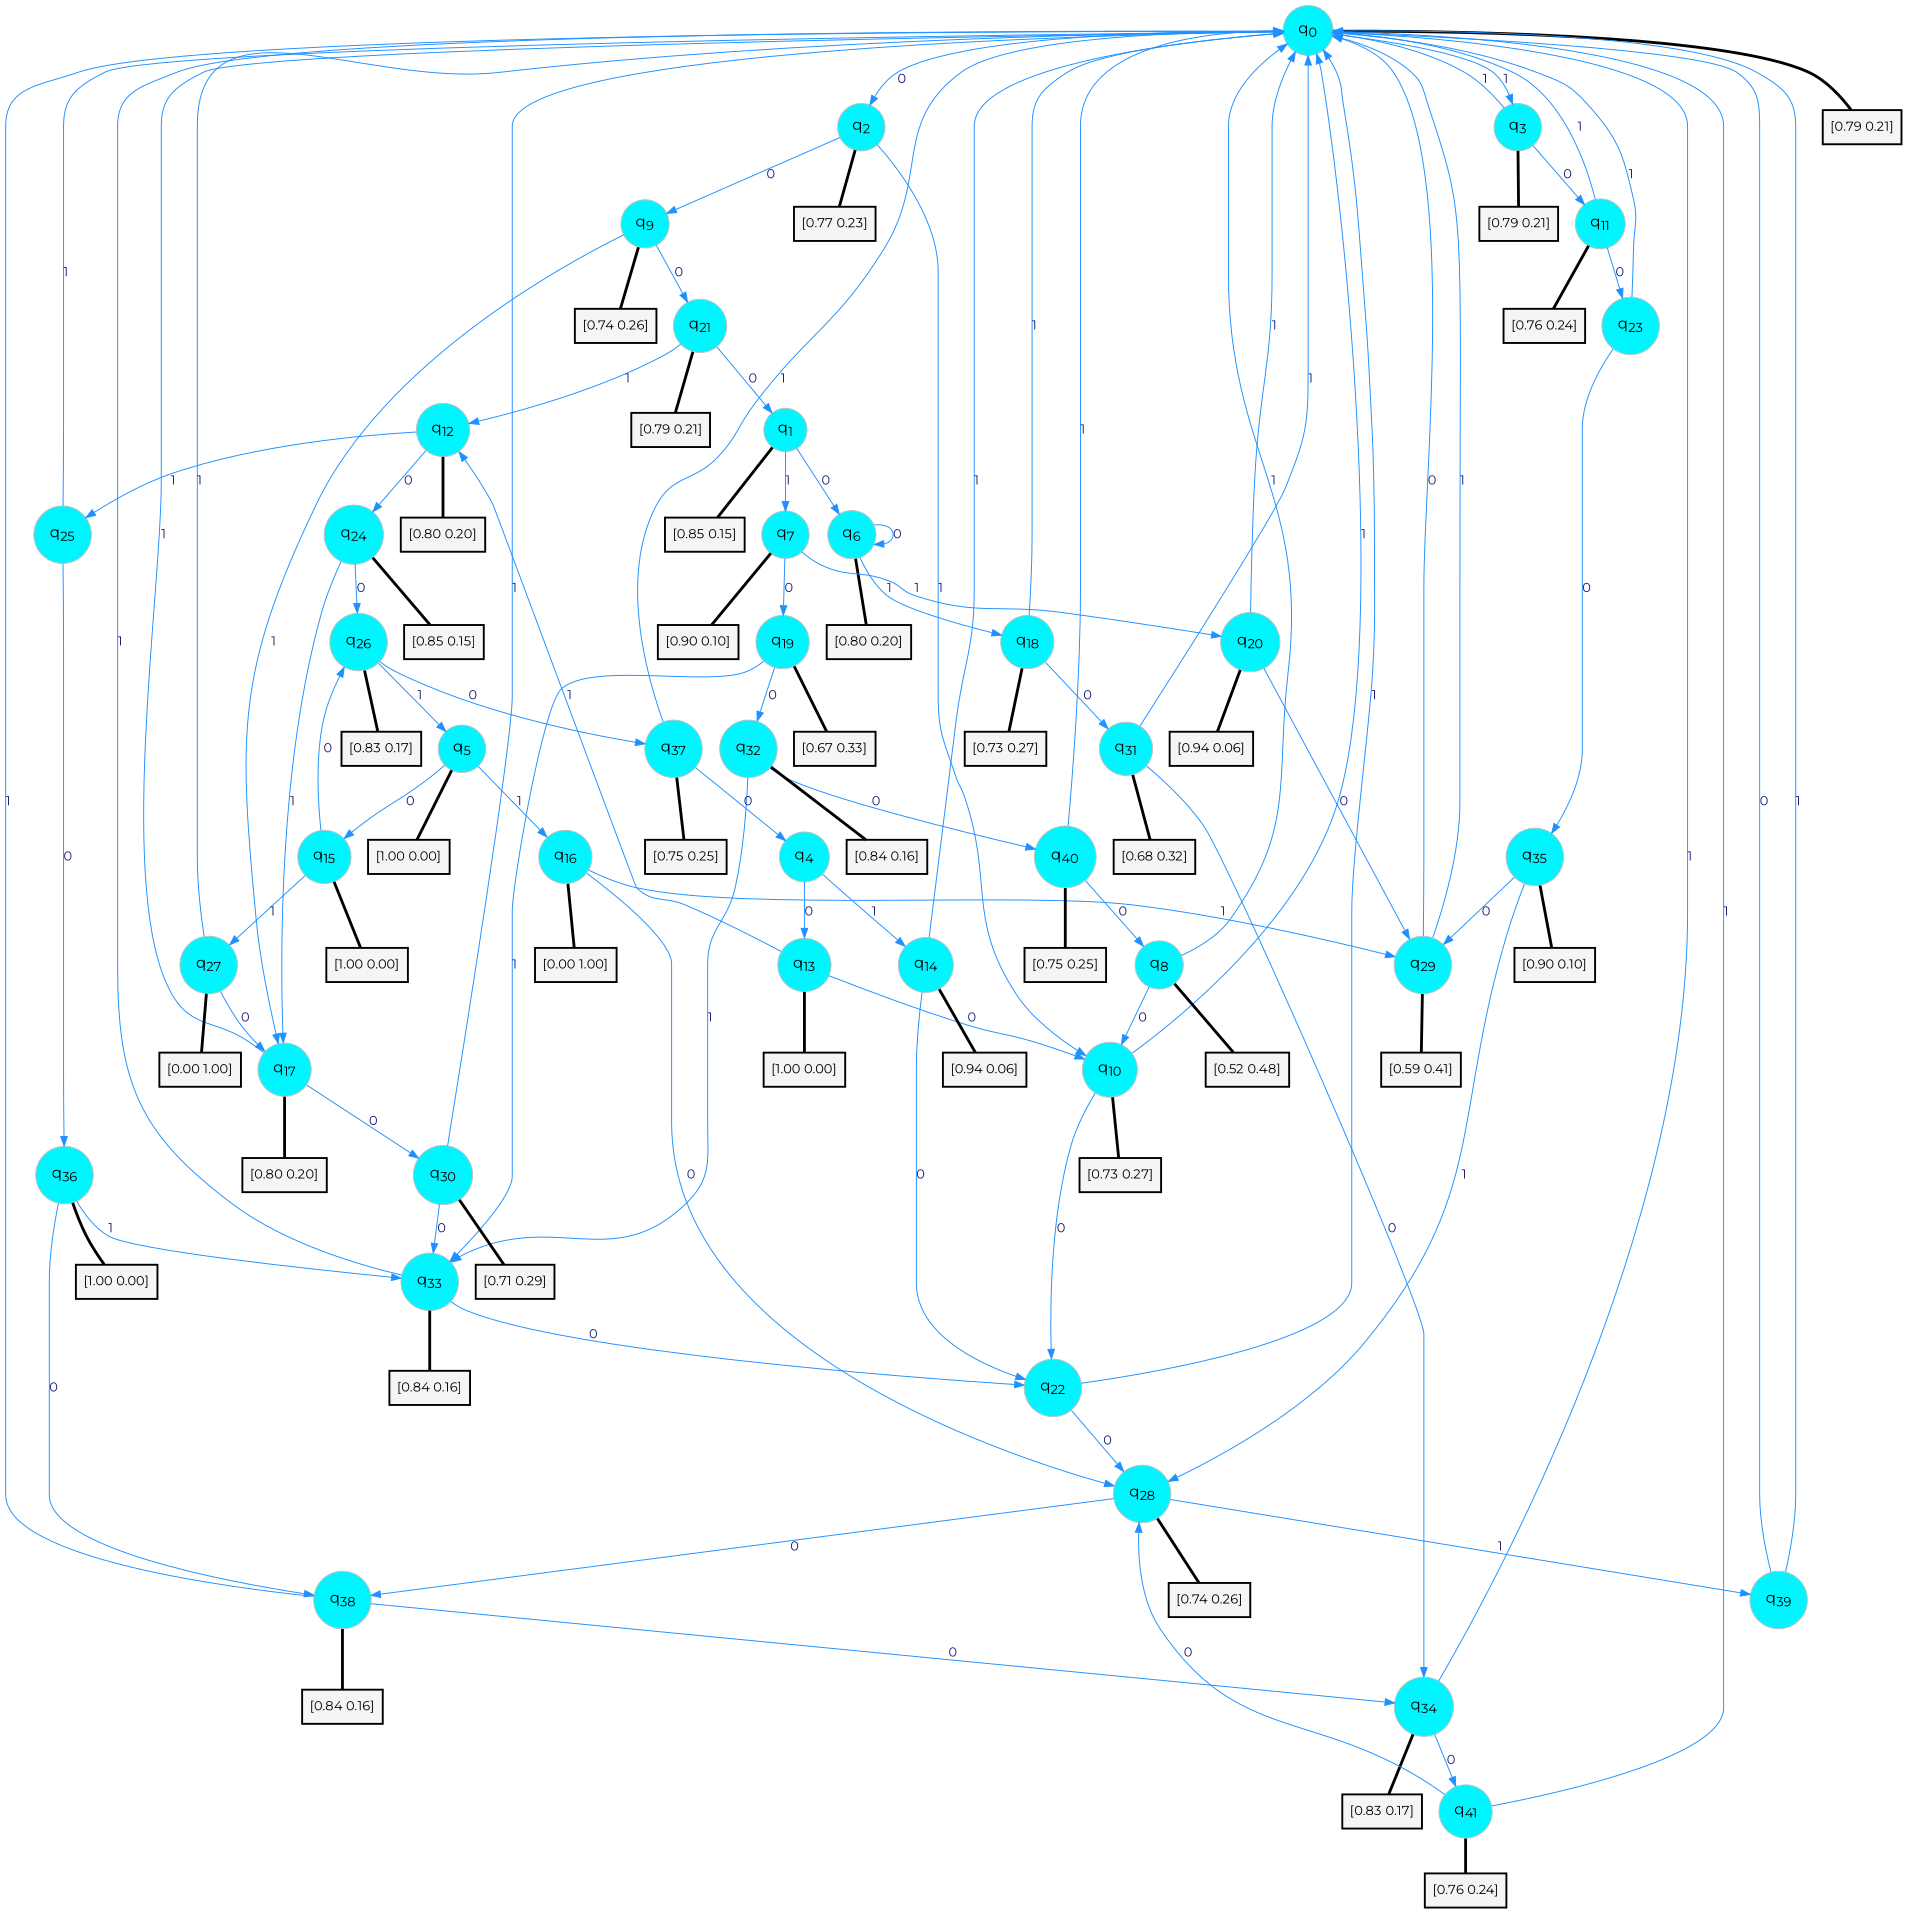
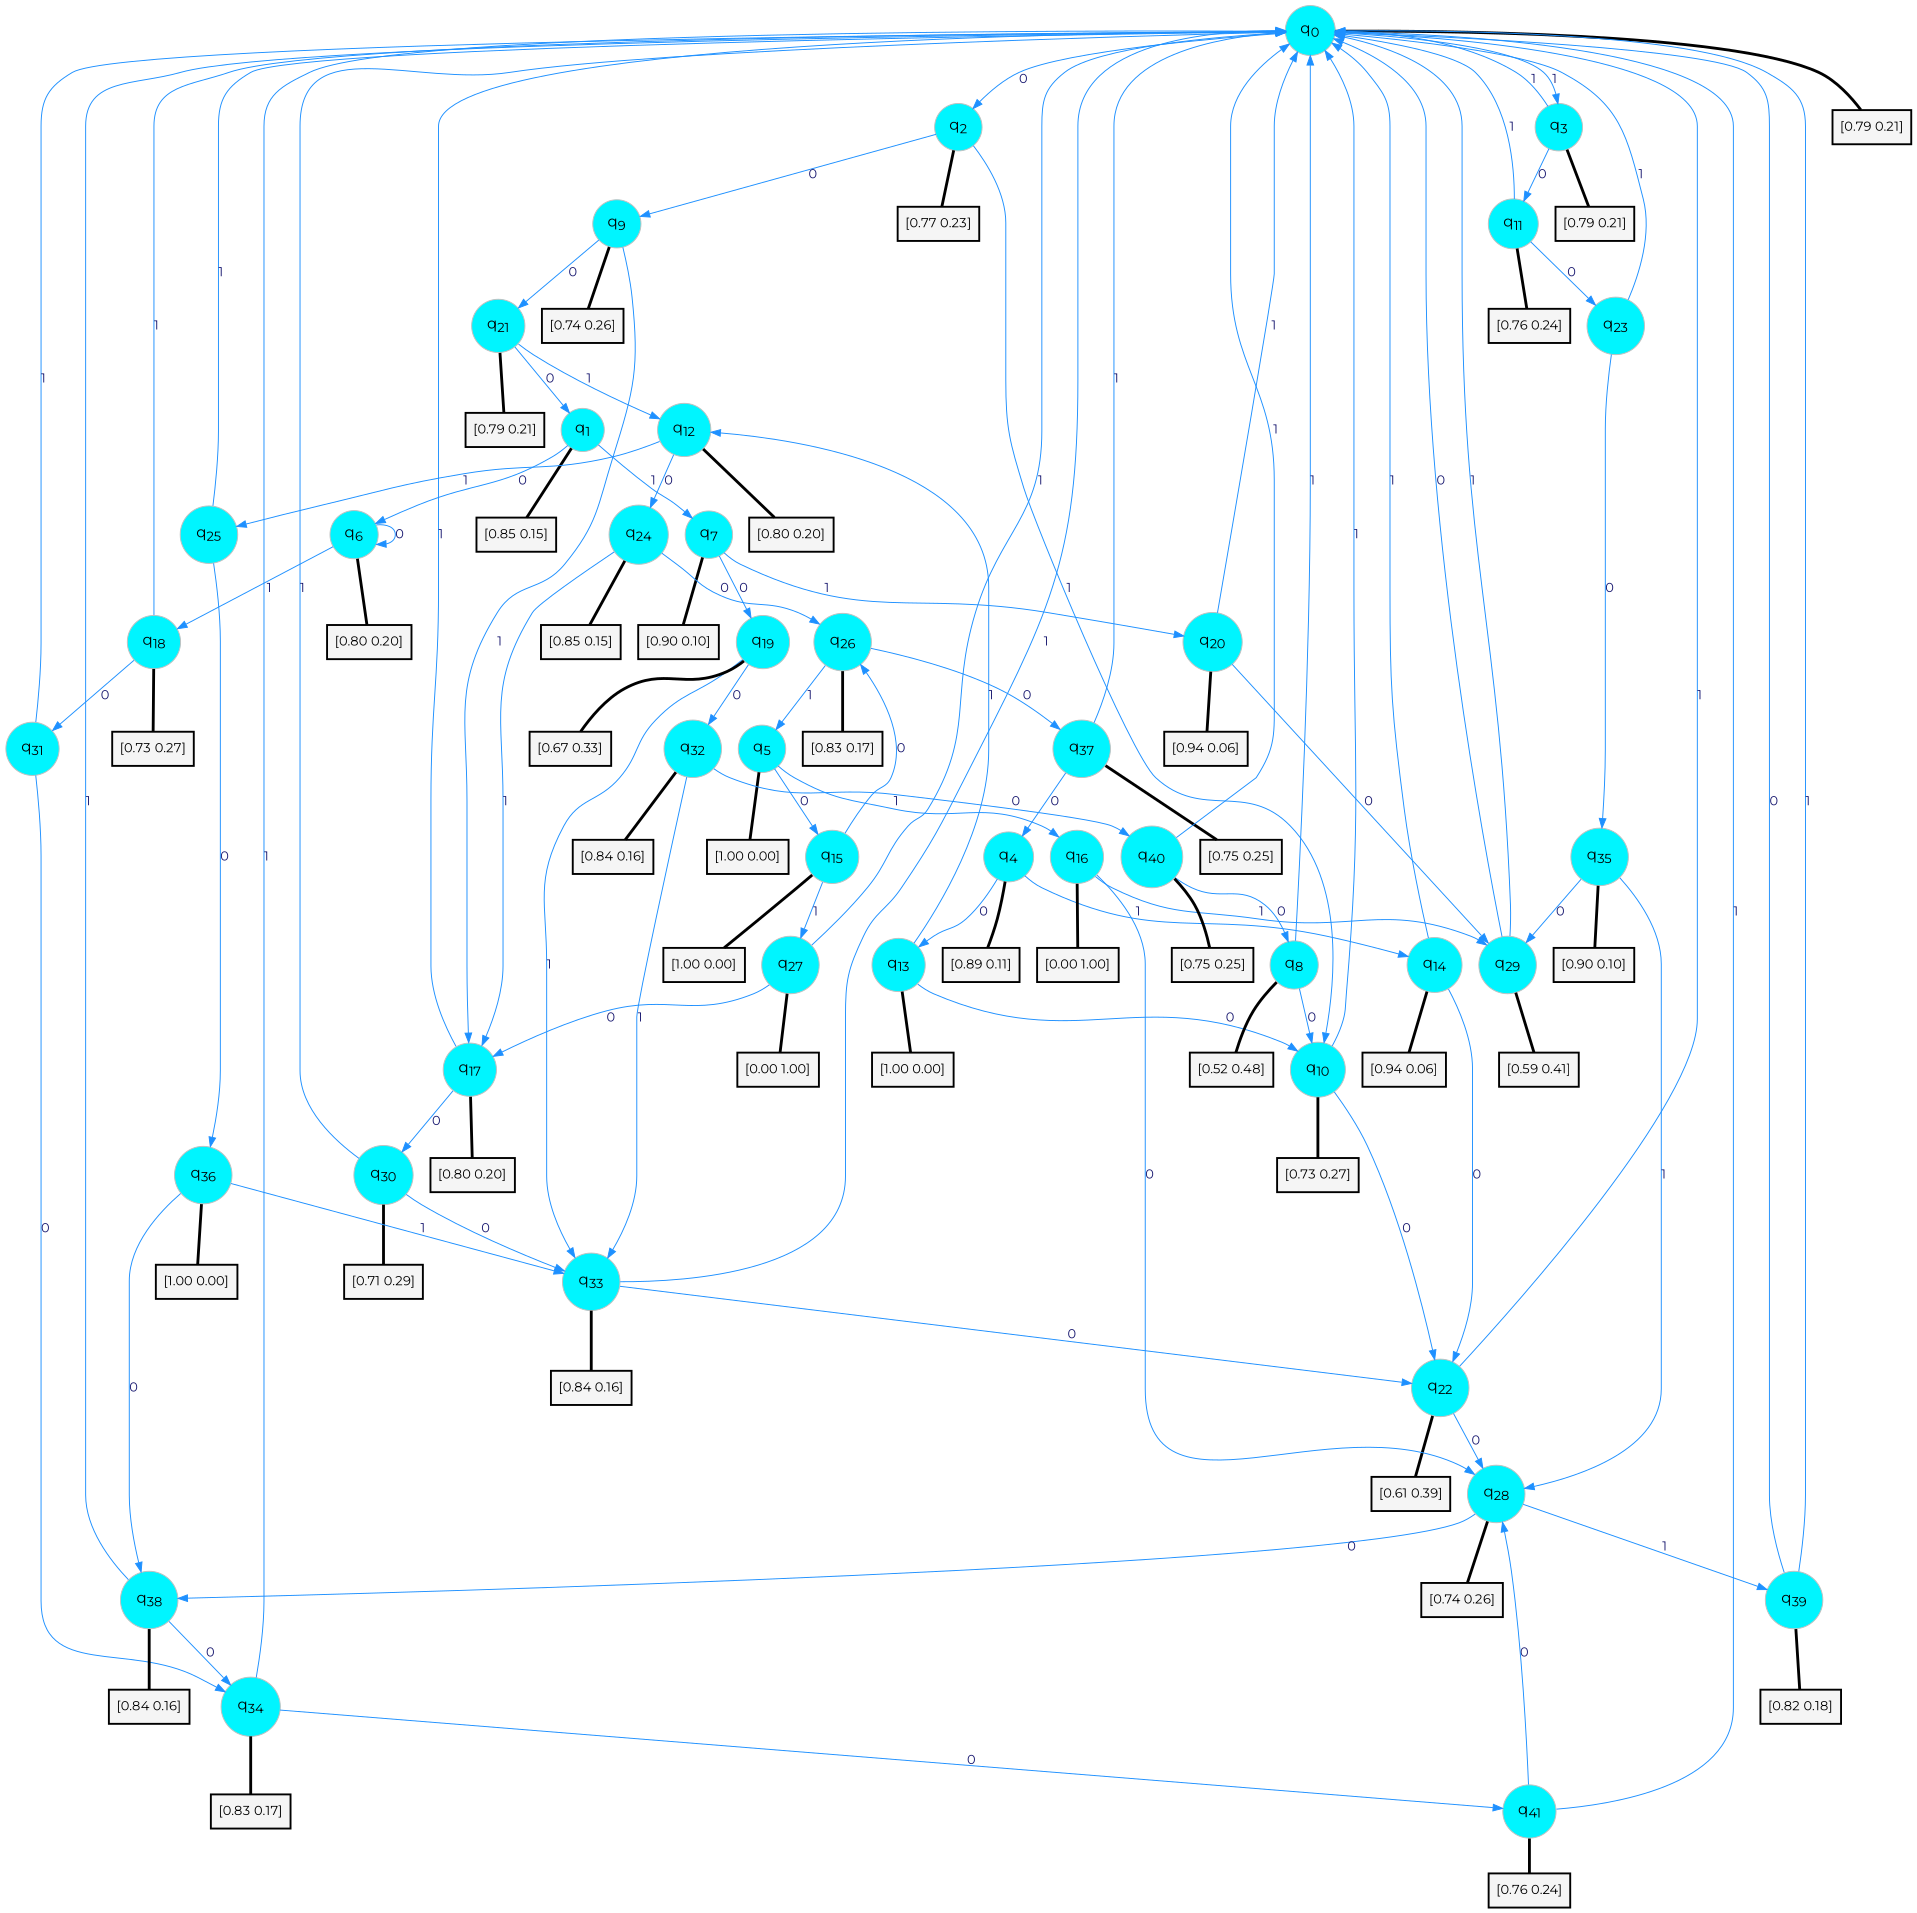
node "[0.68 0.32]": removed
node "[0.89 0.11]": added
node "[0.61 0.39]": added
node "[0.82 0.18]": added
